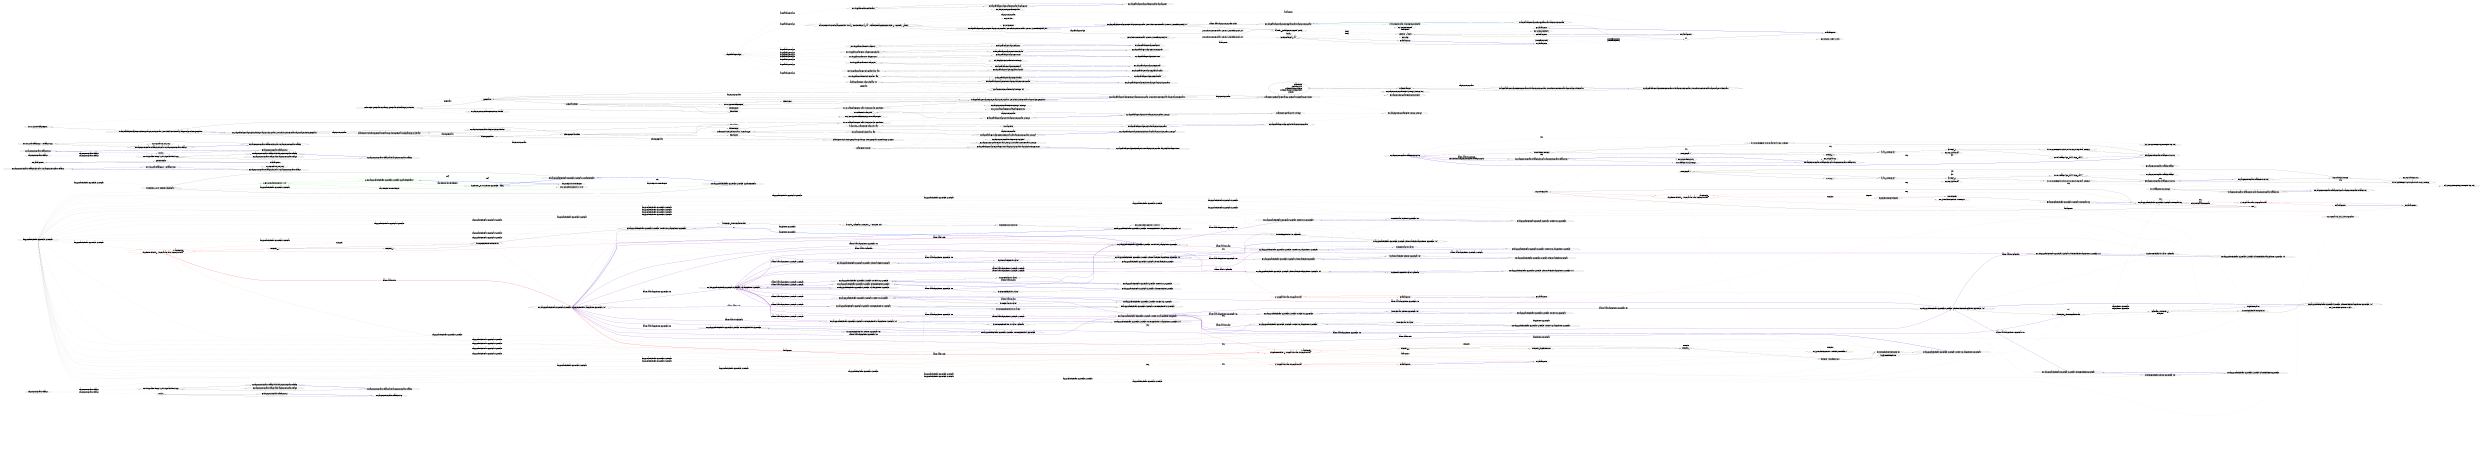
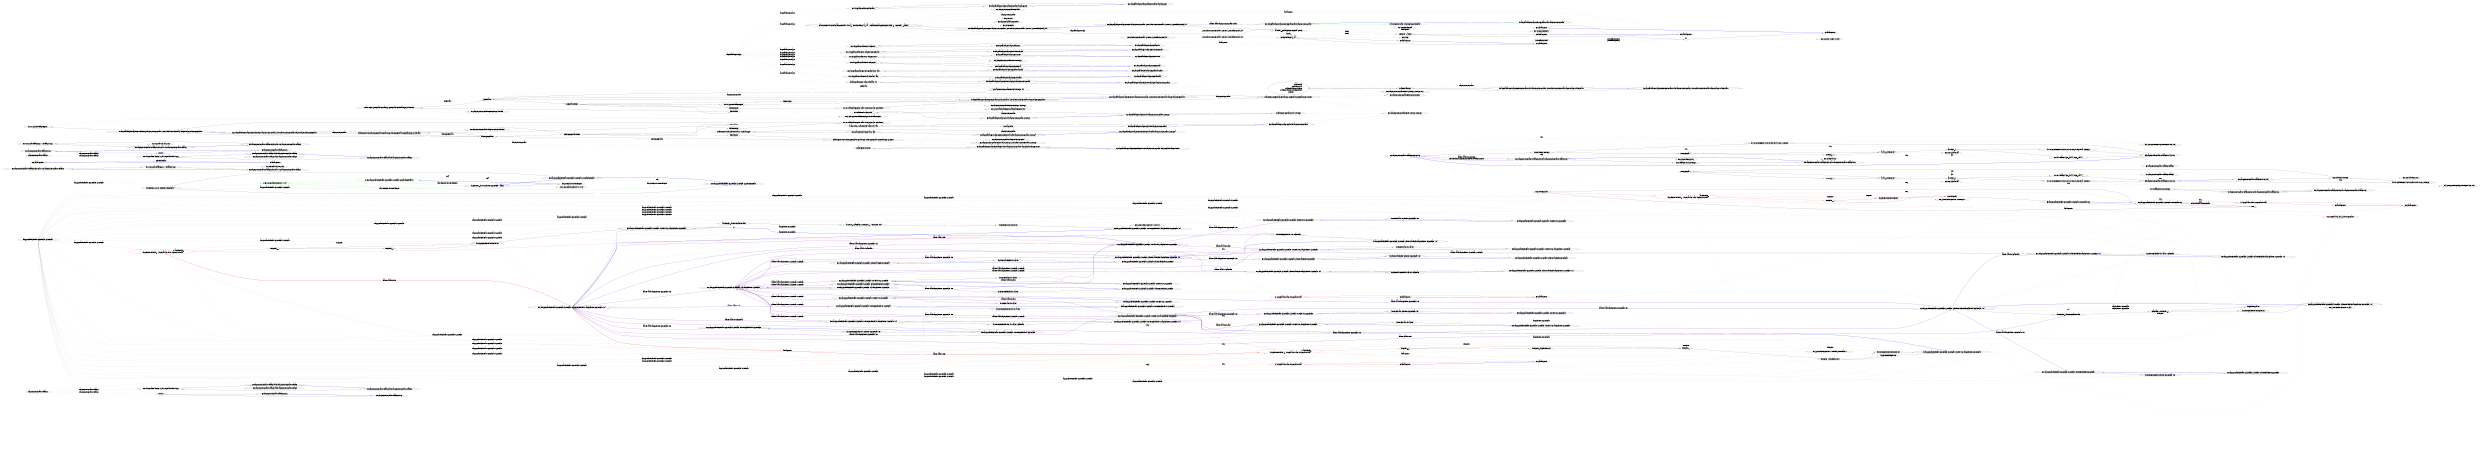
node "Entry Nancy.IAssemblyCatalog.GetAssemblies()": added
node "existingIndex != -1": added
